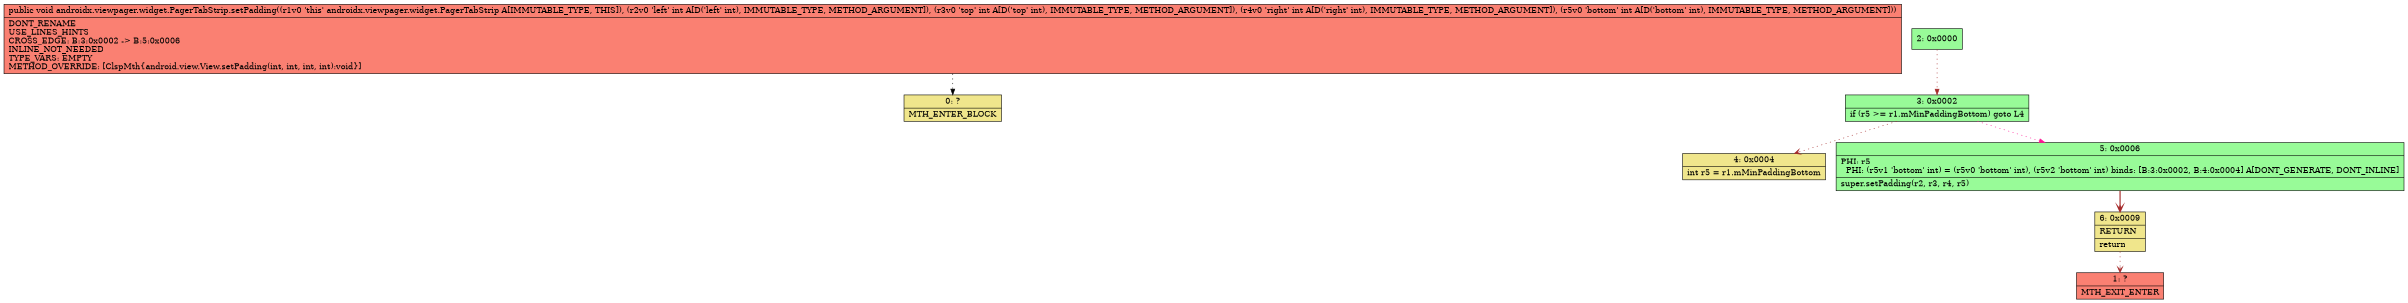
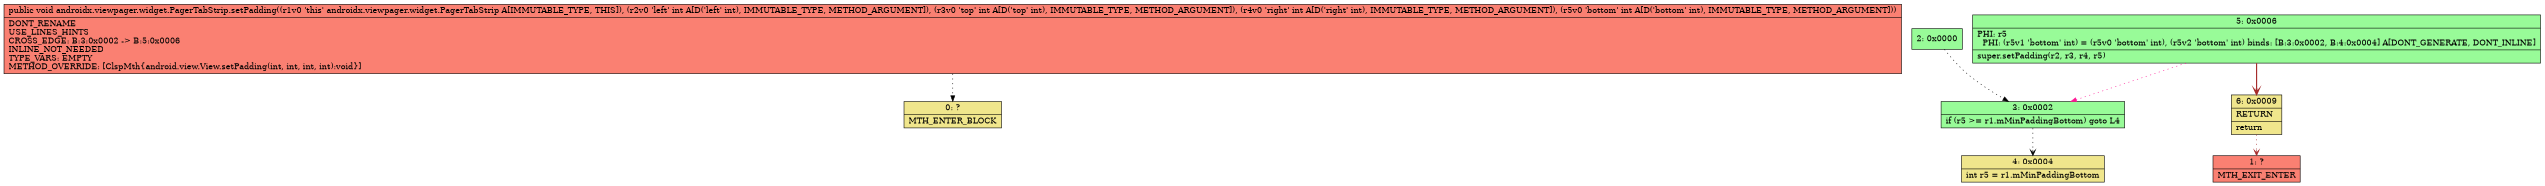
edge "2: 0x0000" -> "3: 0x0002": color brown -> black
edge "3: 0x0002" -> "5: 0x0006": reversed
edge "3: 0x0002" -> "4: 0x0004": color brown -> black
